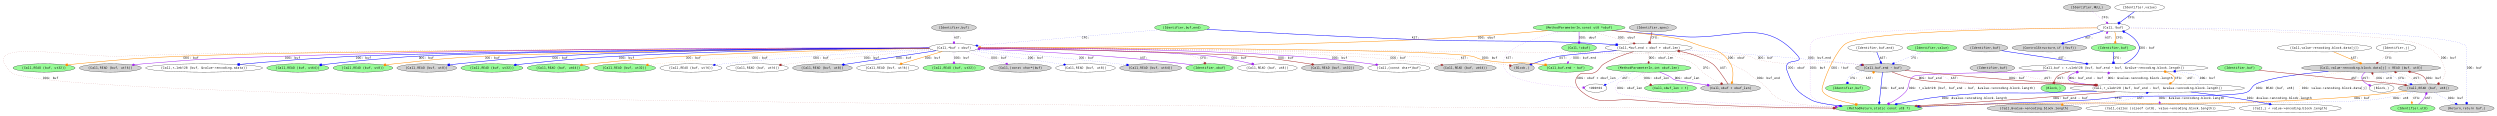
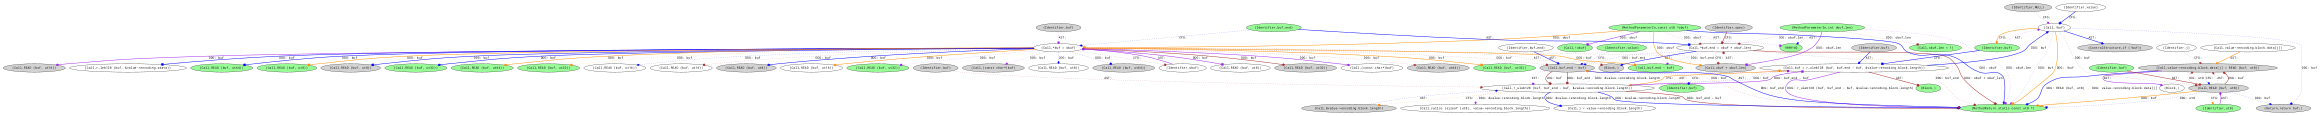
edge "(Call,*buf_end = obuf + obuf_len)" -> "(MethodParameterIn,int obuf_len)": reversed
edge "(Call,obuf + obuf_len)" -> "(Call,*buf_end = obuf + obuf_len)": style bold -> dotted
node "(Identifier,obuf)": fillcolor palegreen -> white
node "1000102": fillcolor white -> palegreen
